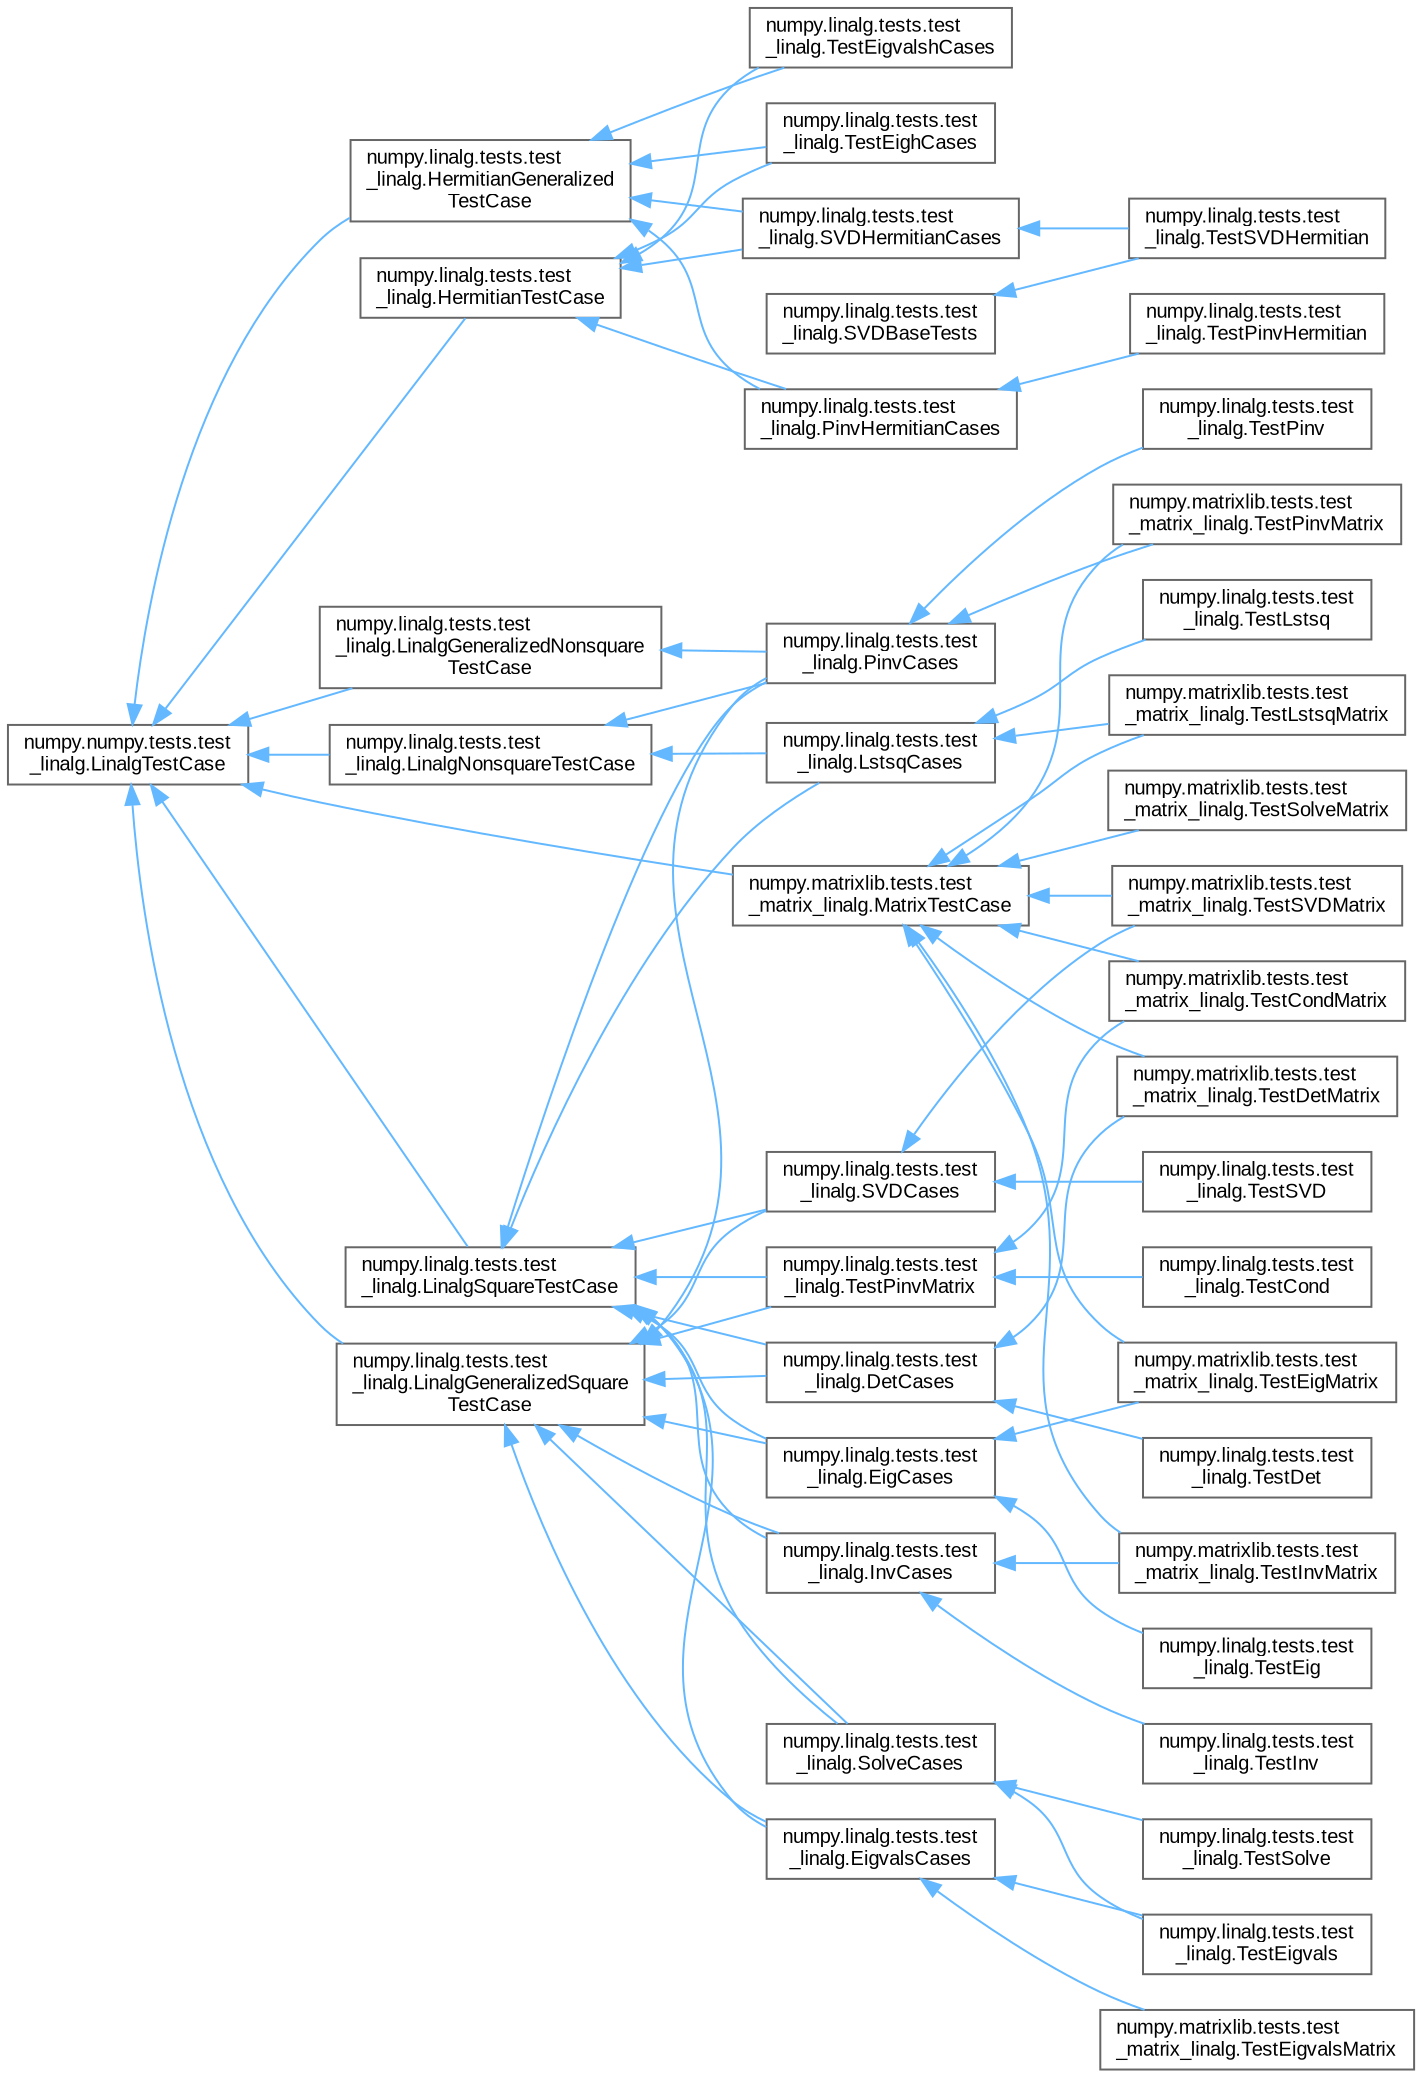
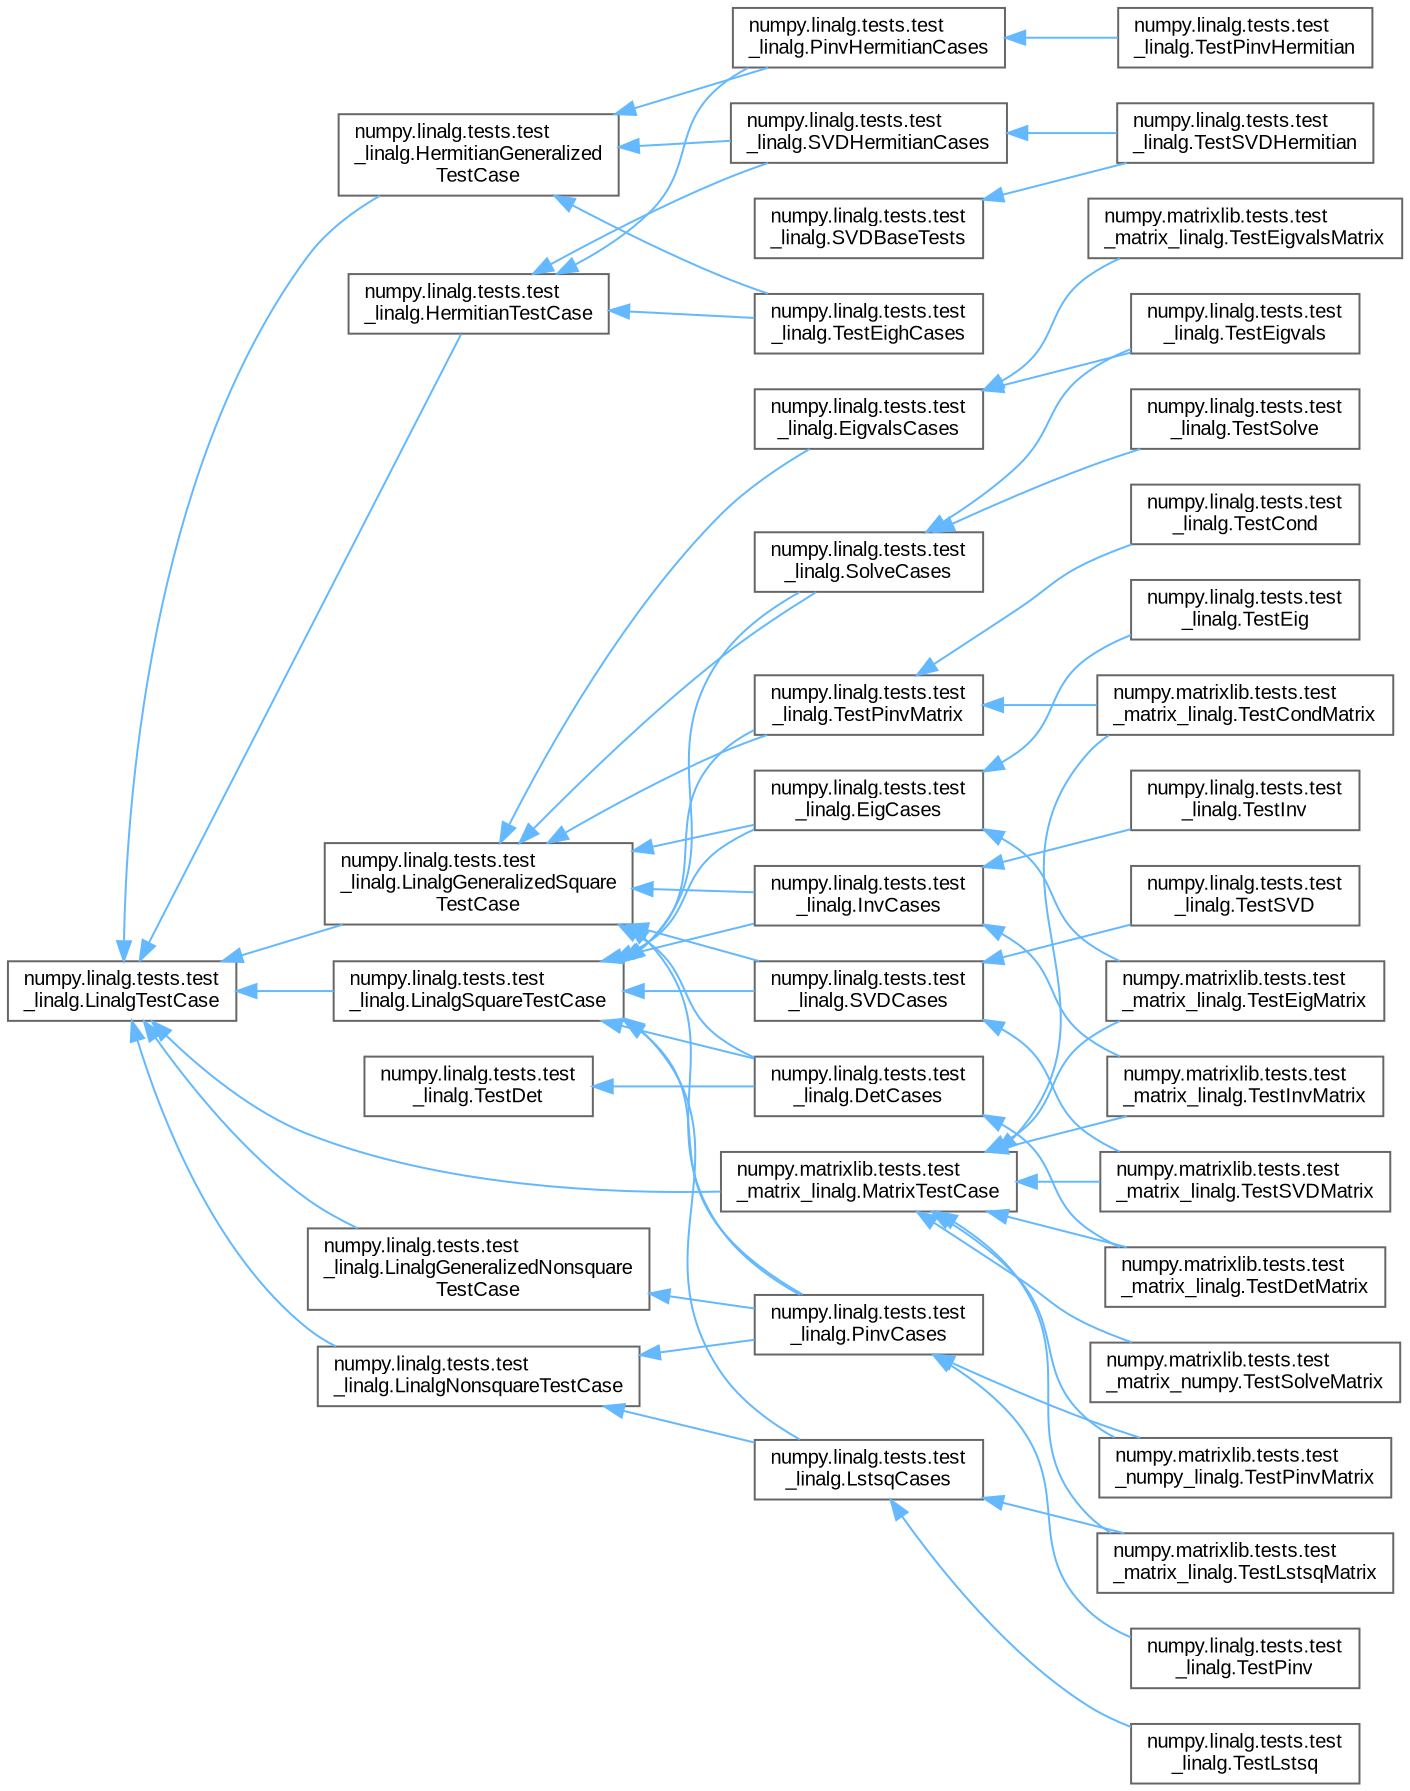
node "numpy.linalg.tests.test _linalg.TestEigvalshCases": removed
node "numpy.matrixlib.tests.test _matrix_linalg.TestPinvMatrix": label "numpy.matrixlib.tests.test _matrix_linalg.TestPinvMatrix" -> "numpy.matrixlib.tests.test _numpy_linalg.TestPinvMatrix"
node "numpy.numpy.tests.test _linalg.LinalgTestCase": label "numpy.numpy.tests.test _linalg.LinalgTestCase" -> "numpy.linalg.tests.test _linalg.LinalgTestCase"
node "numpy.matrixlib.tests.test _matrix_linalg.TestSolveMatrix": label "numpy.matrixlib.tests.test _matrix_linalg.TestSolveMatrix" -> "numpy.matrixlib.tests.test _matrix_numpy.TestSolveMatrix"
edge "numpy.linalg.tests.test _linalg.TestDet" -> "numpy.linalg.tests.test _linalg.DetCases": reversed
edge "numpy.linalg.tests.test _linalg.EigvalsCases" -> "numpy.linalg.tests.test _linalg.LinalgSquareTestCase": removed
